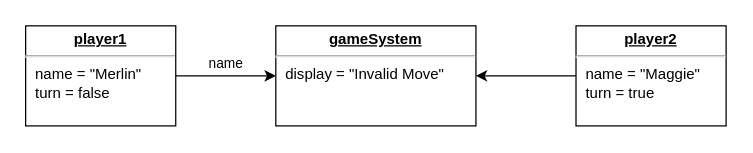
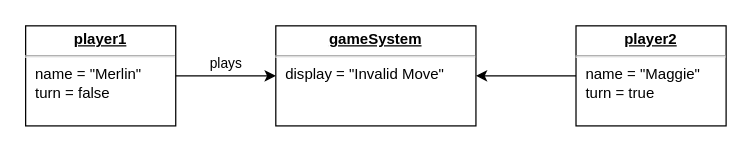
node "name": label "name" -> "plays"
